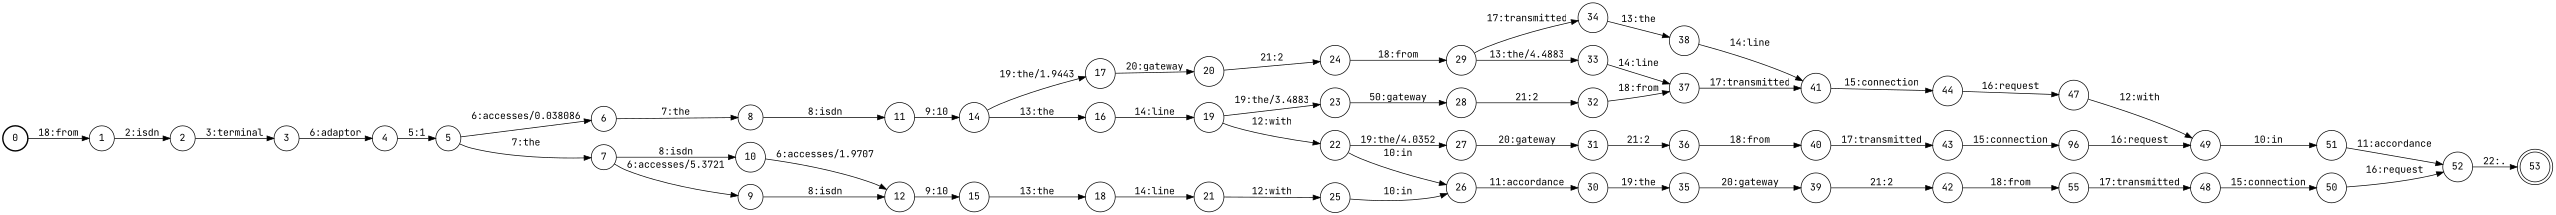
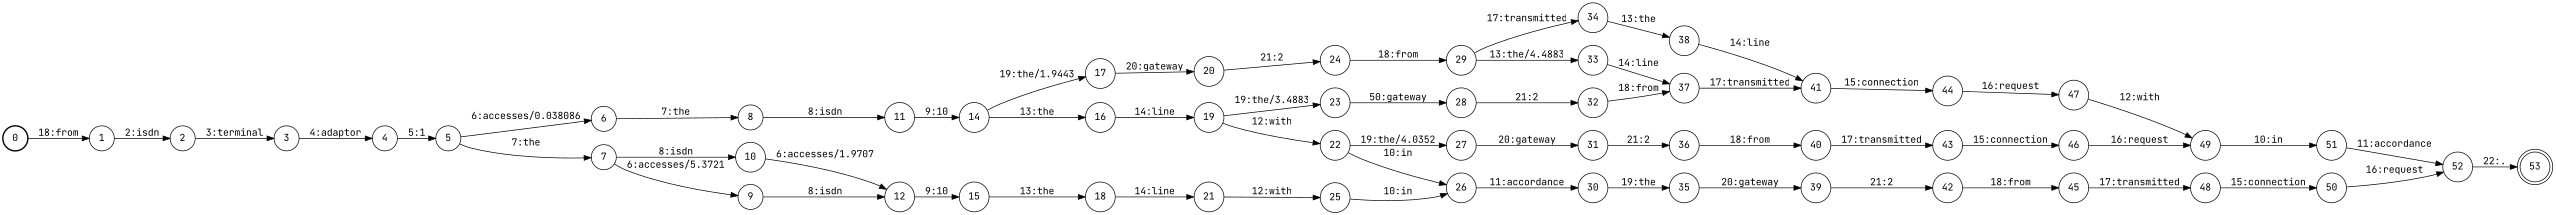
edge "3" -> "4": label "6:adaptor" -> "4:adaptor"
node "96": label "96" -> "46"
node "55": label "55" -> "45"
